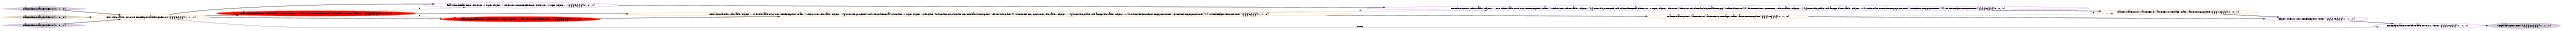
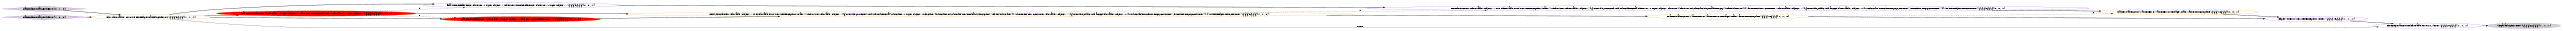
node "mainAndBoundaryBothError['1', '0', '0']": color darkorange -> purple
node "mainAndBoundaryBothError['0', '0', '1']": removed
